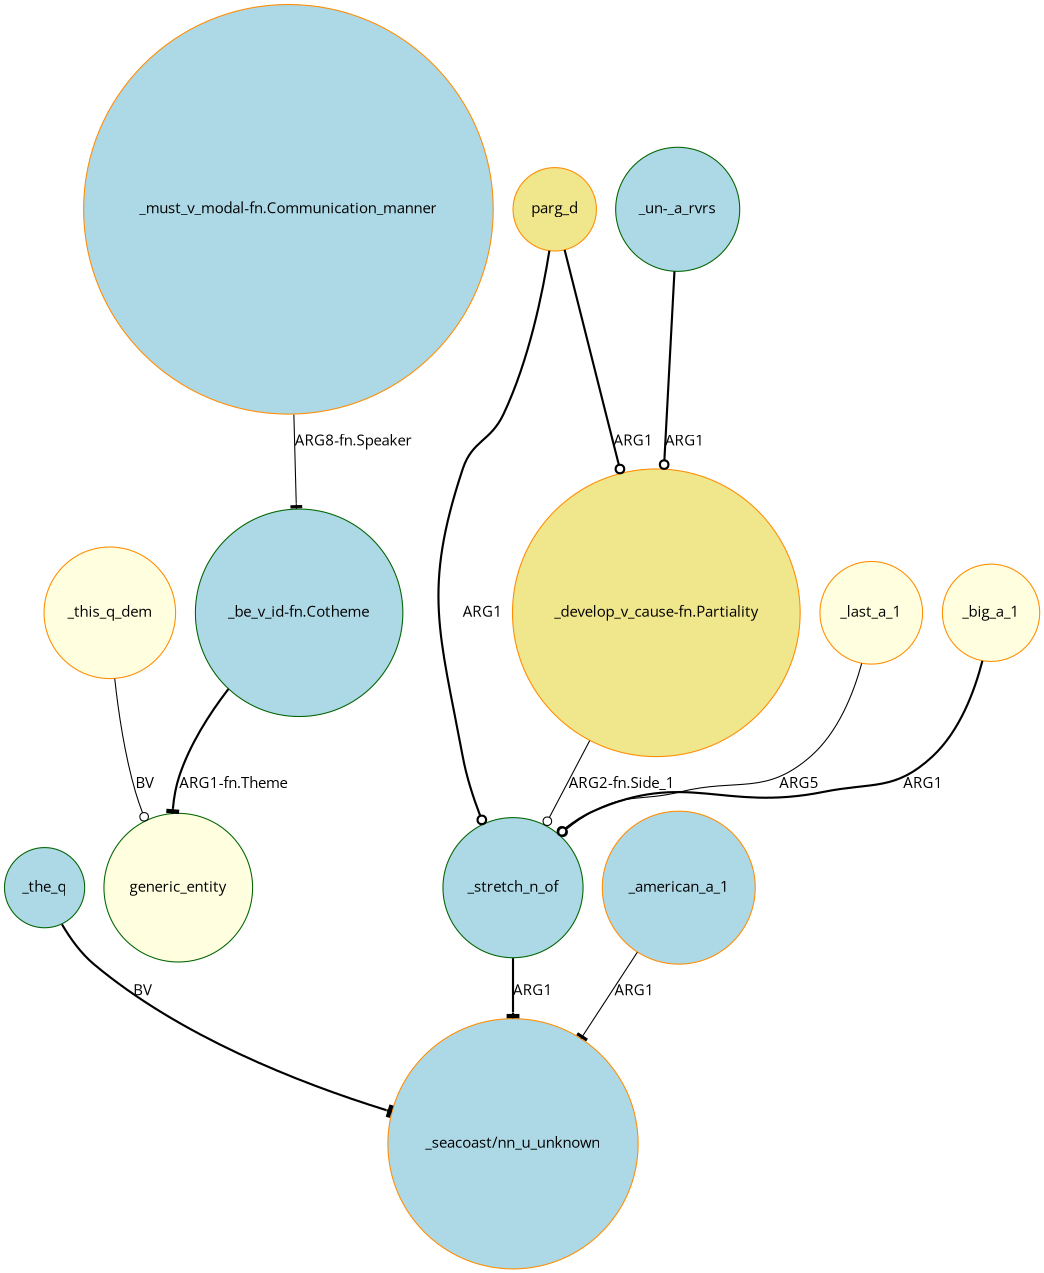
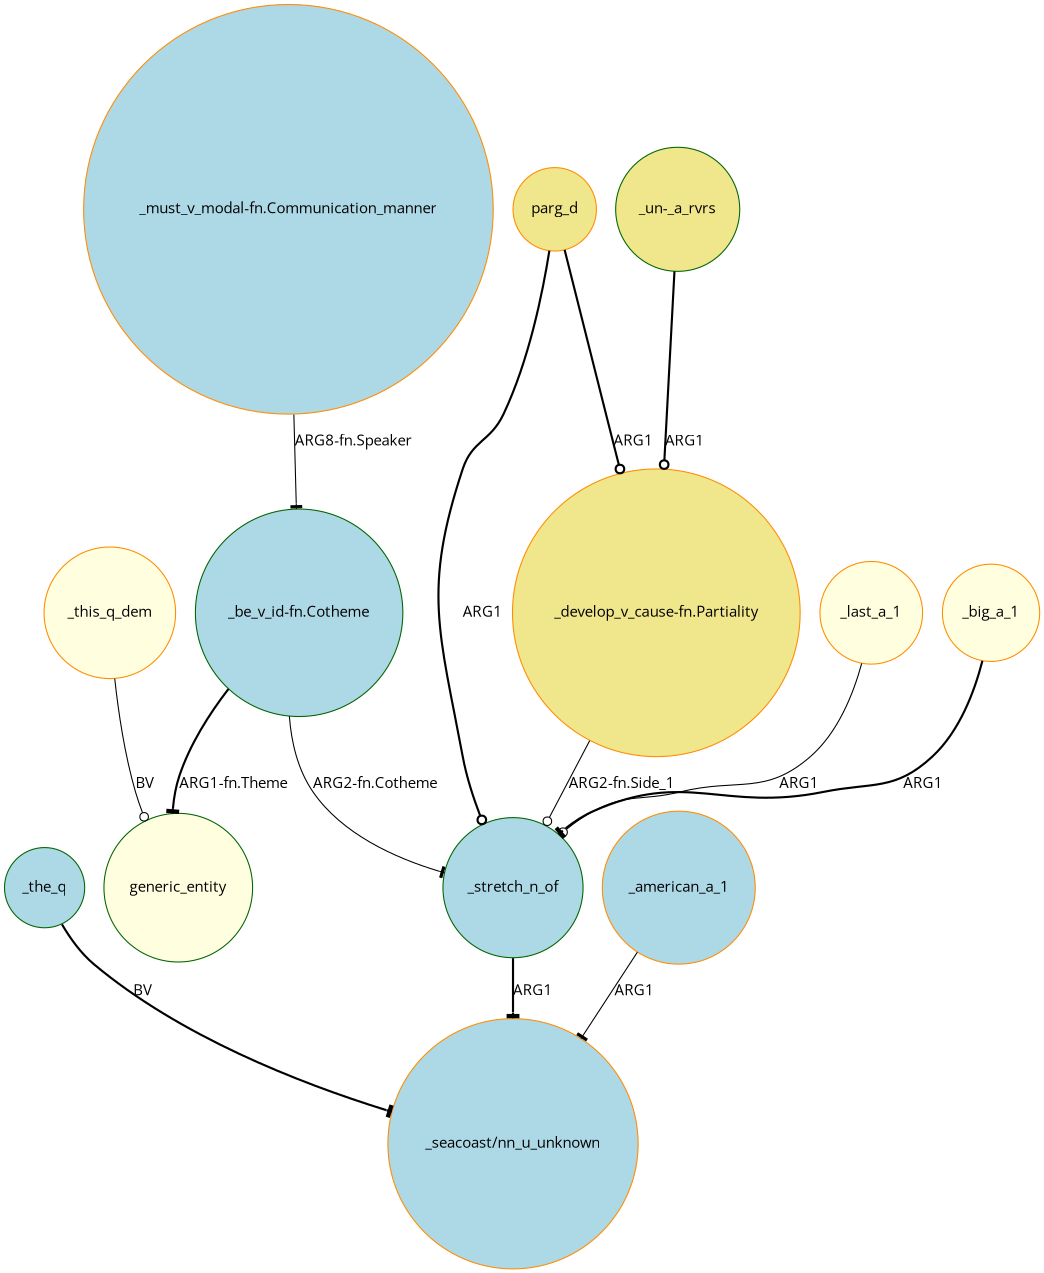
node "_un-_a_rvrs": fillcolor lightblue -> khaki
edge "_last_a_1" -> "_stretch_n_of": label "ARG5" -> "ARG1"
edge "_big_a_1" -> "_stretch_n_of": arrowhead odot -> tee
edge "_be_v_id-fn.Cotheme" -> "_stretch_n_of": added, label "ARG2-fn.Cotheme"
